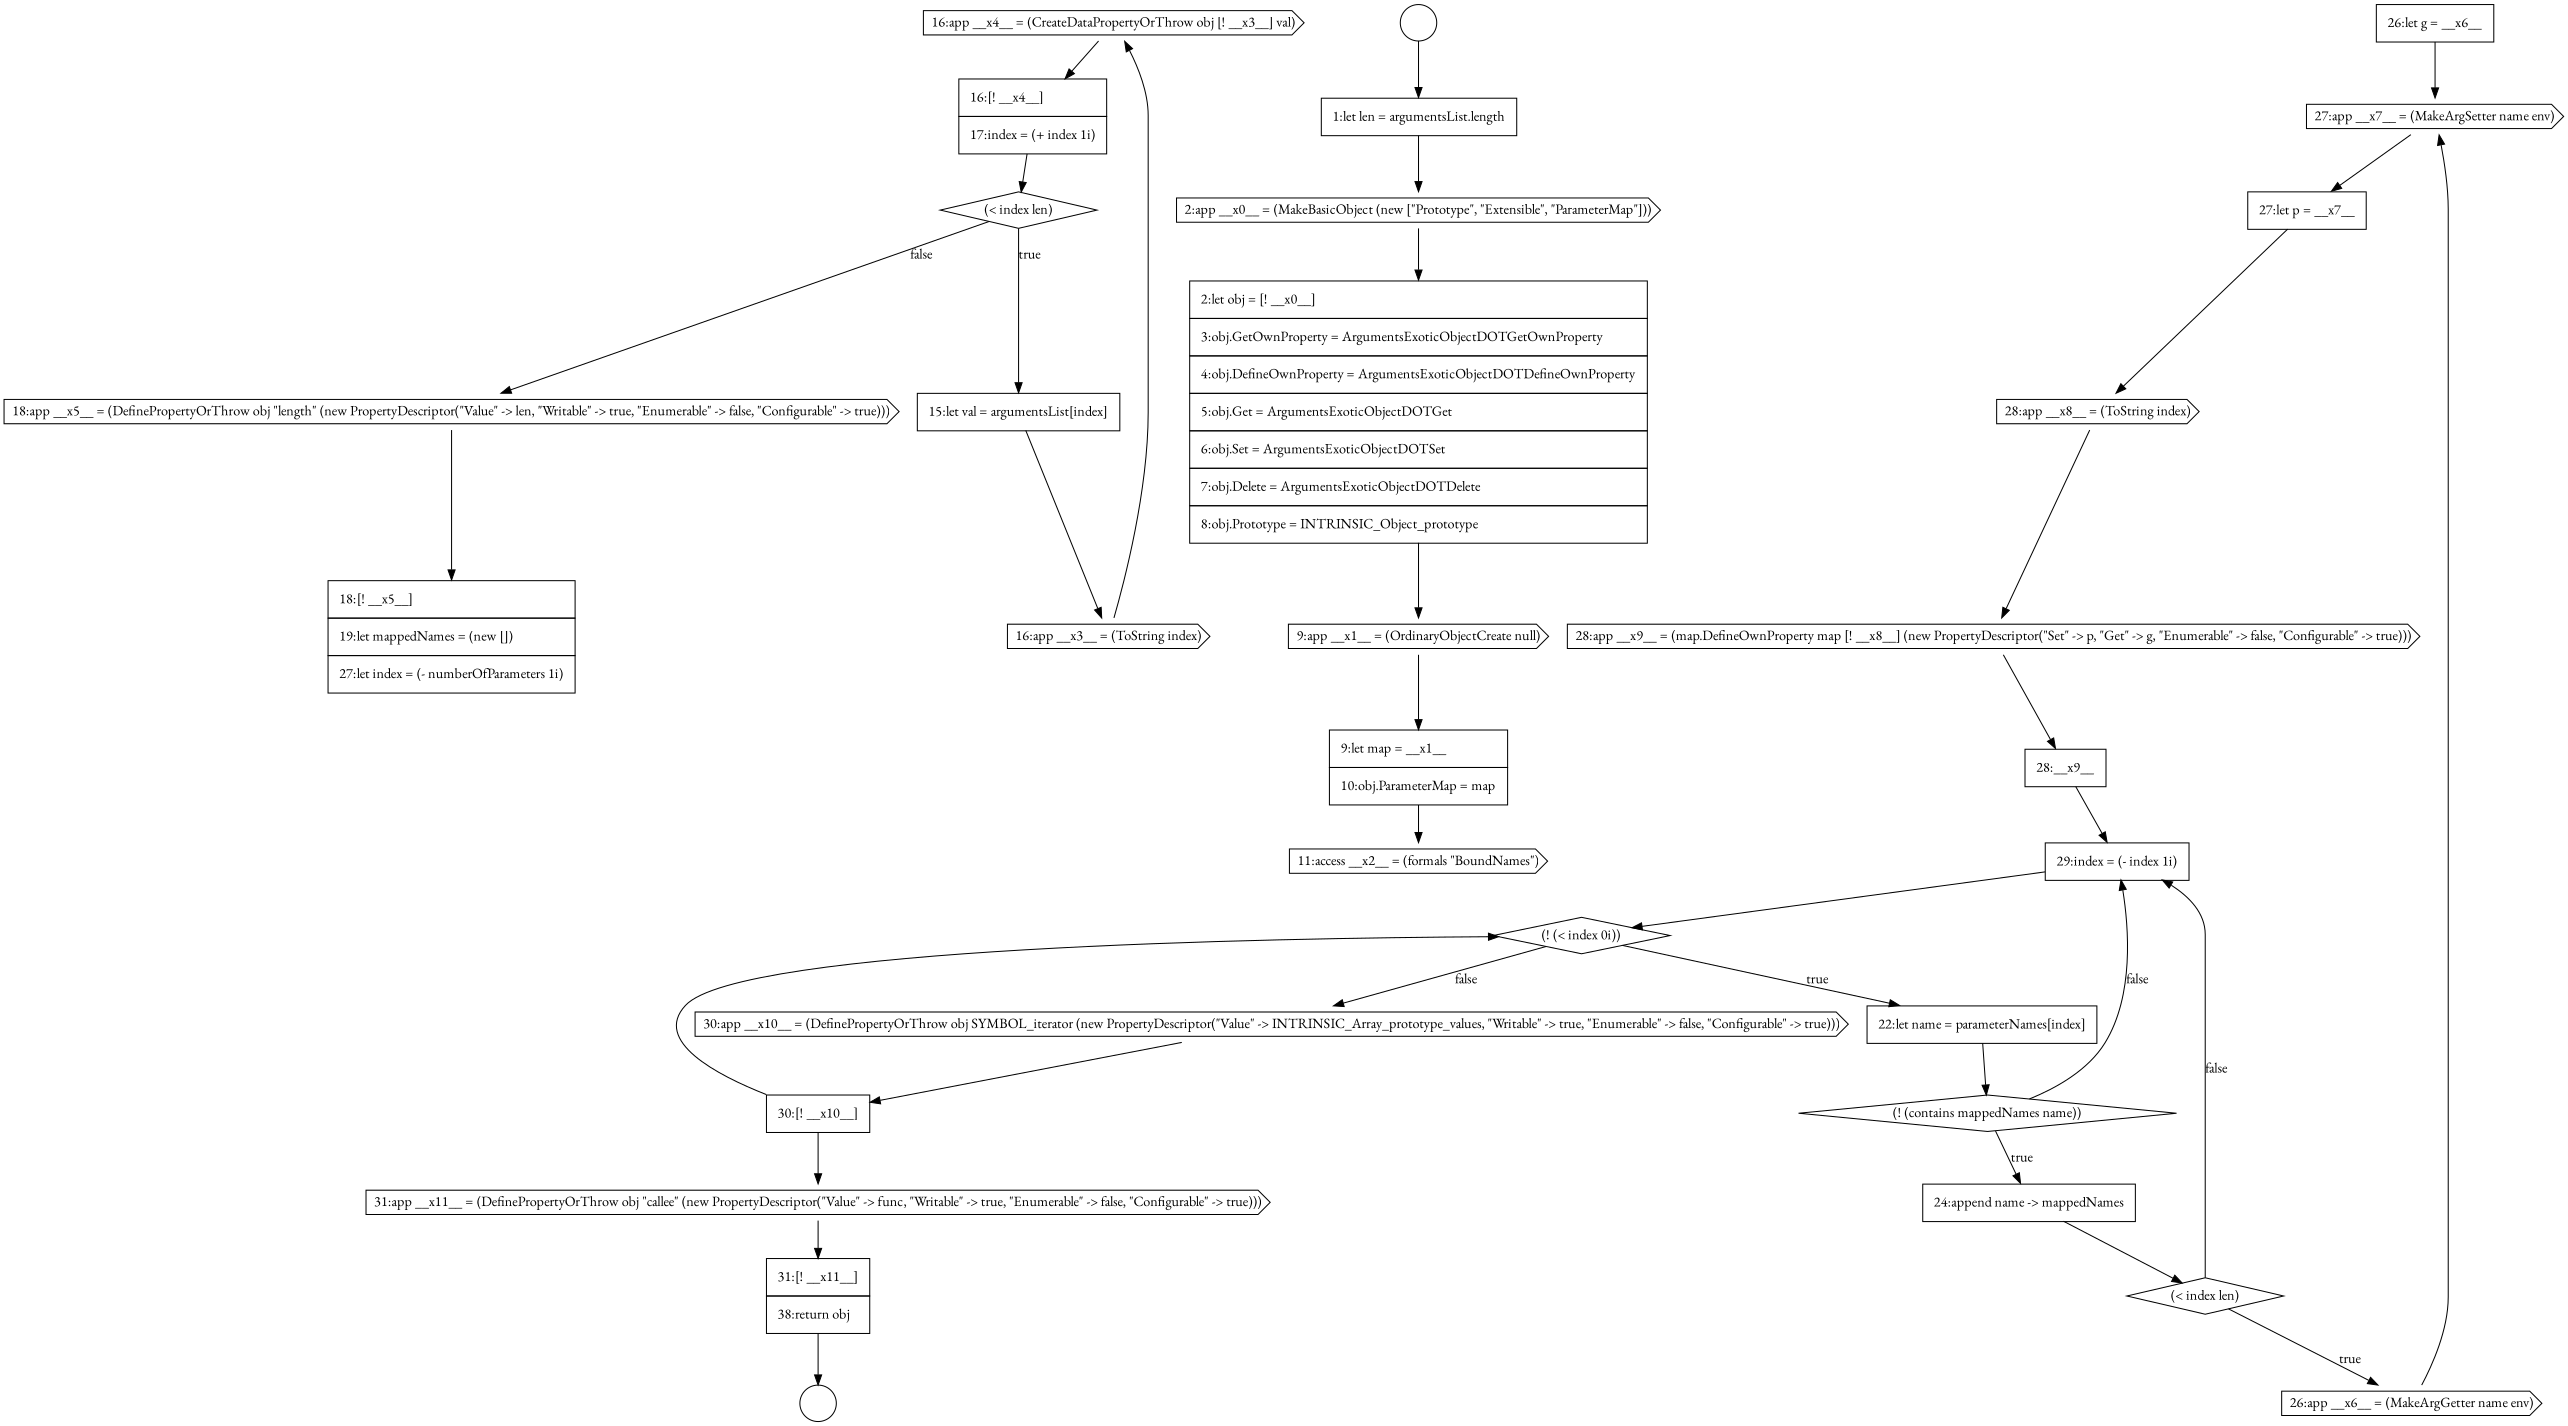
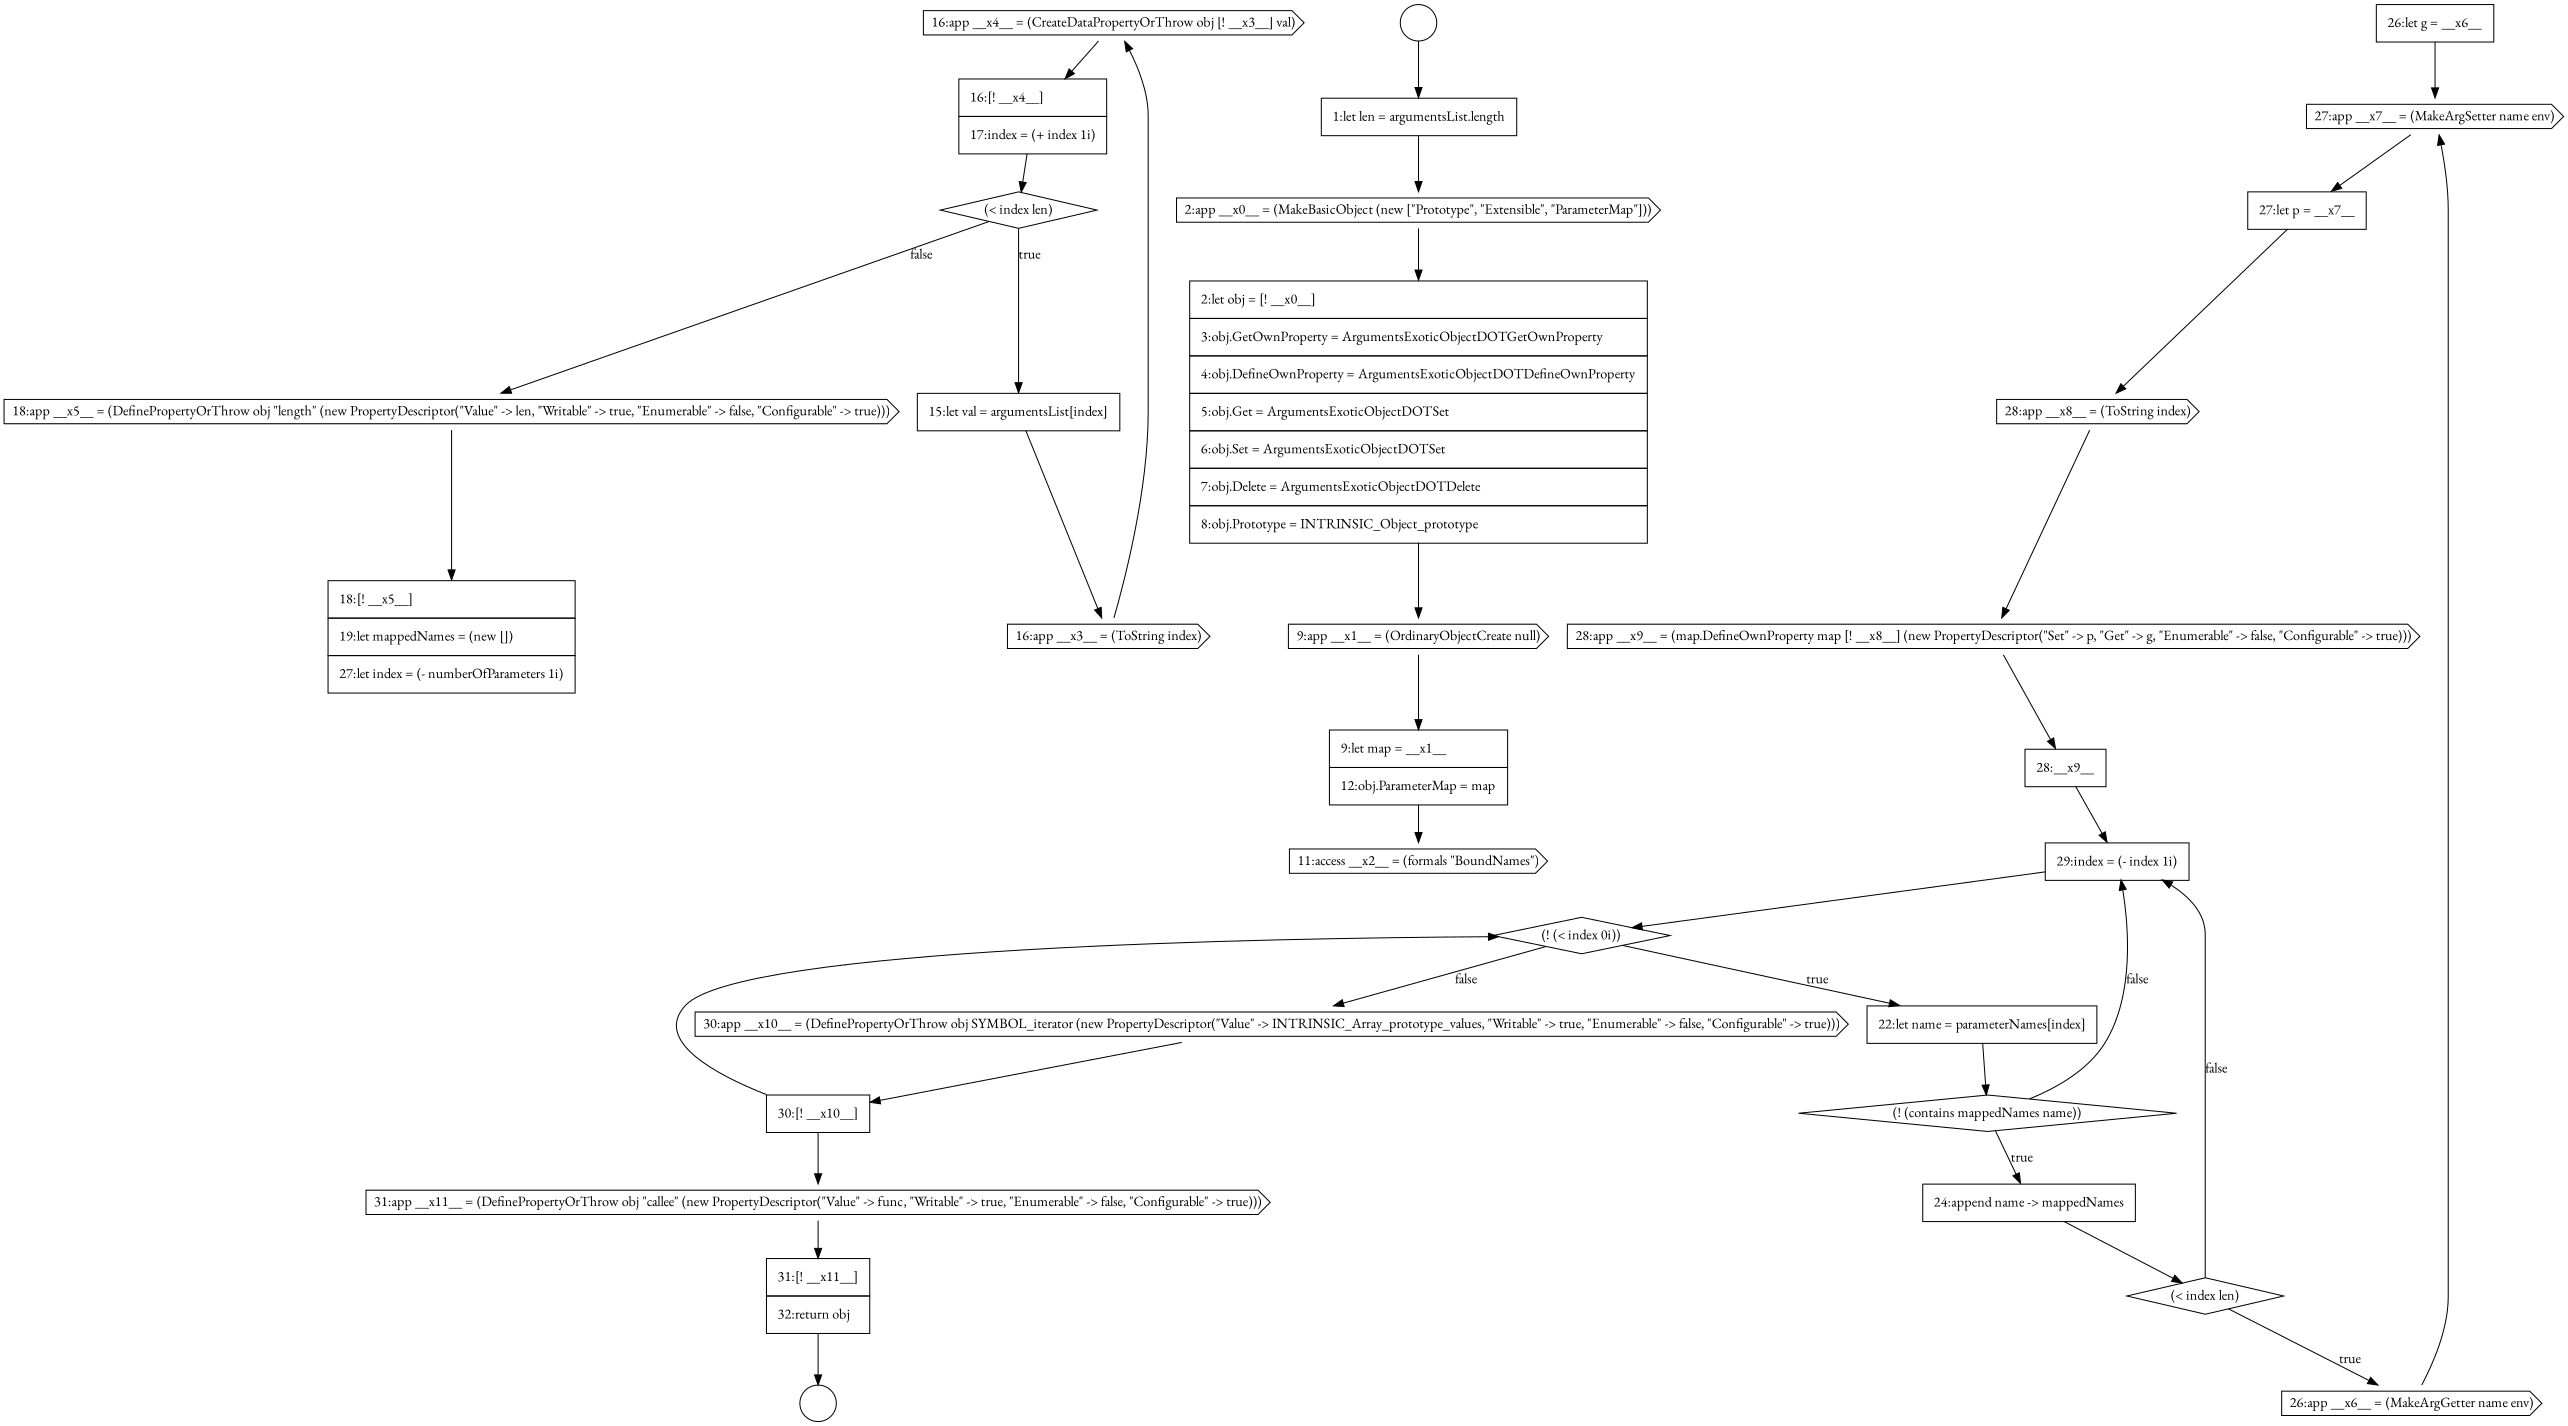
node "2:let obj = [! __x0__]": text "5:obj.Get = ArgumentsExoticObjectDOTGet" -> "5:obj.Get = ArgumentsExoticObjectDOTSet"
node "9:let map = __x1__": text "10:obj.ParameterMap = map" -> "12:obj.ParameterMap = map"
node "31:[! __x11__]": text "38:return obj" -> "32:return obj"
